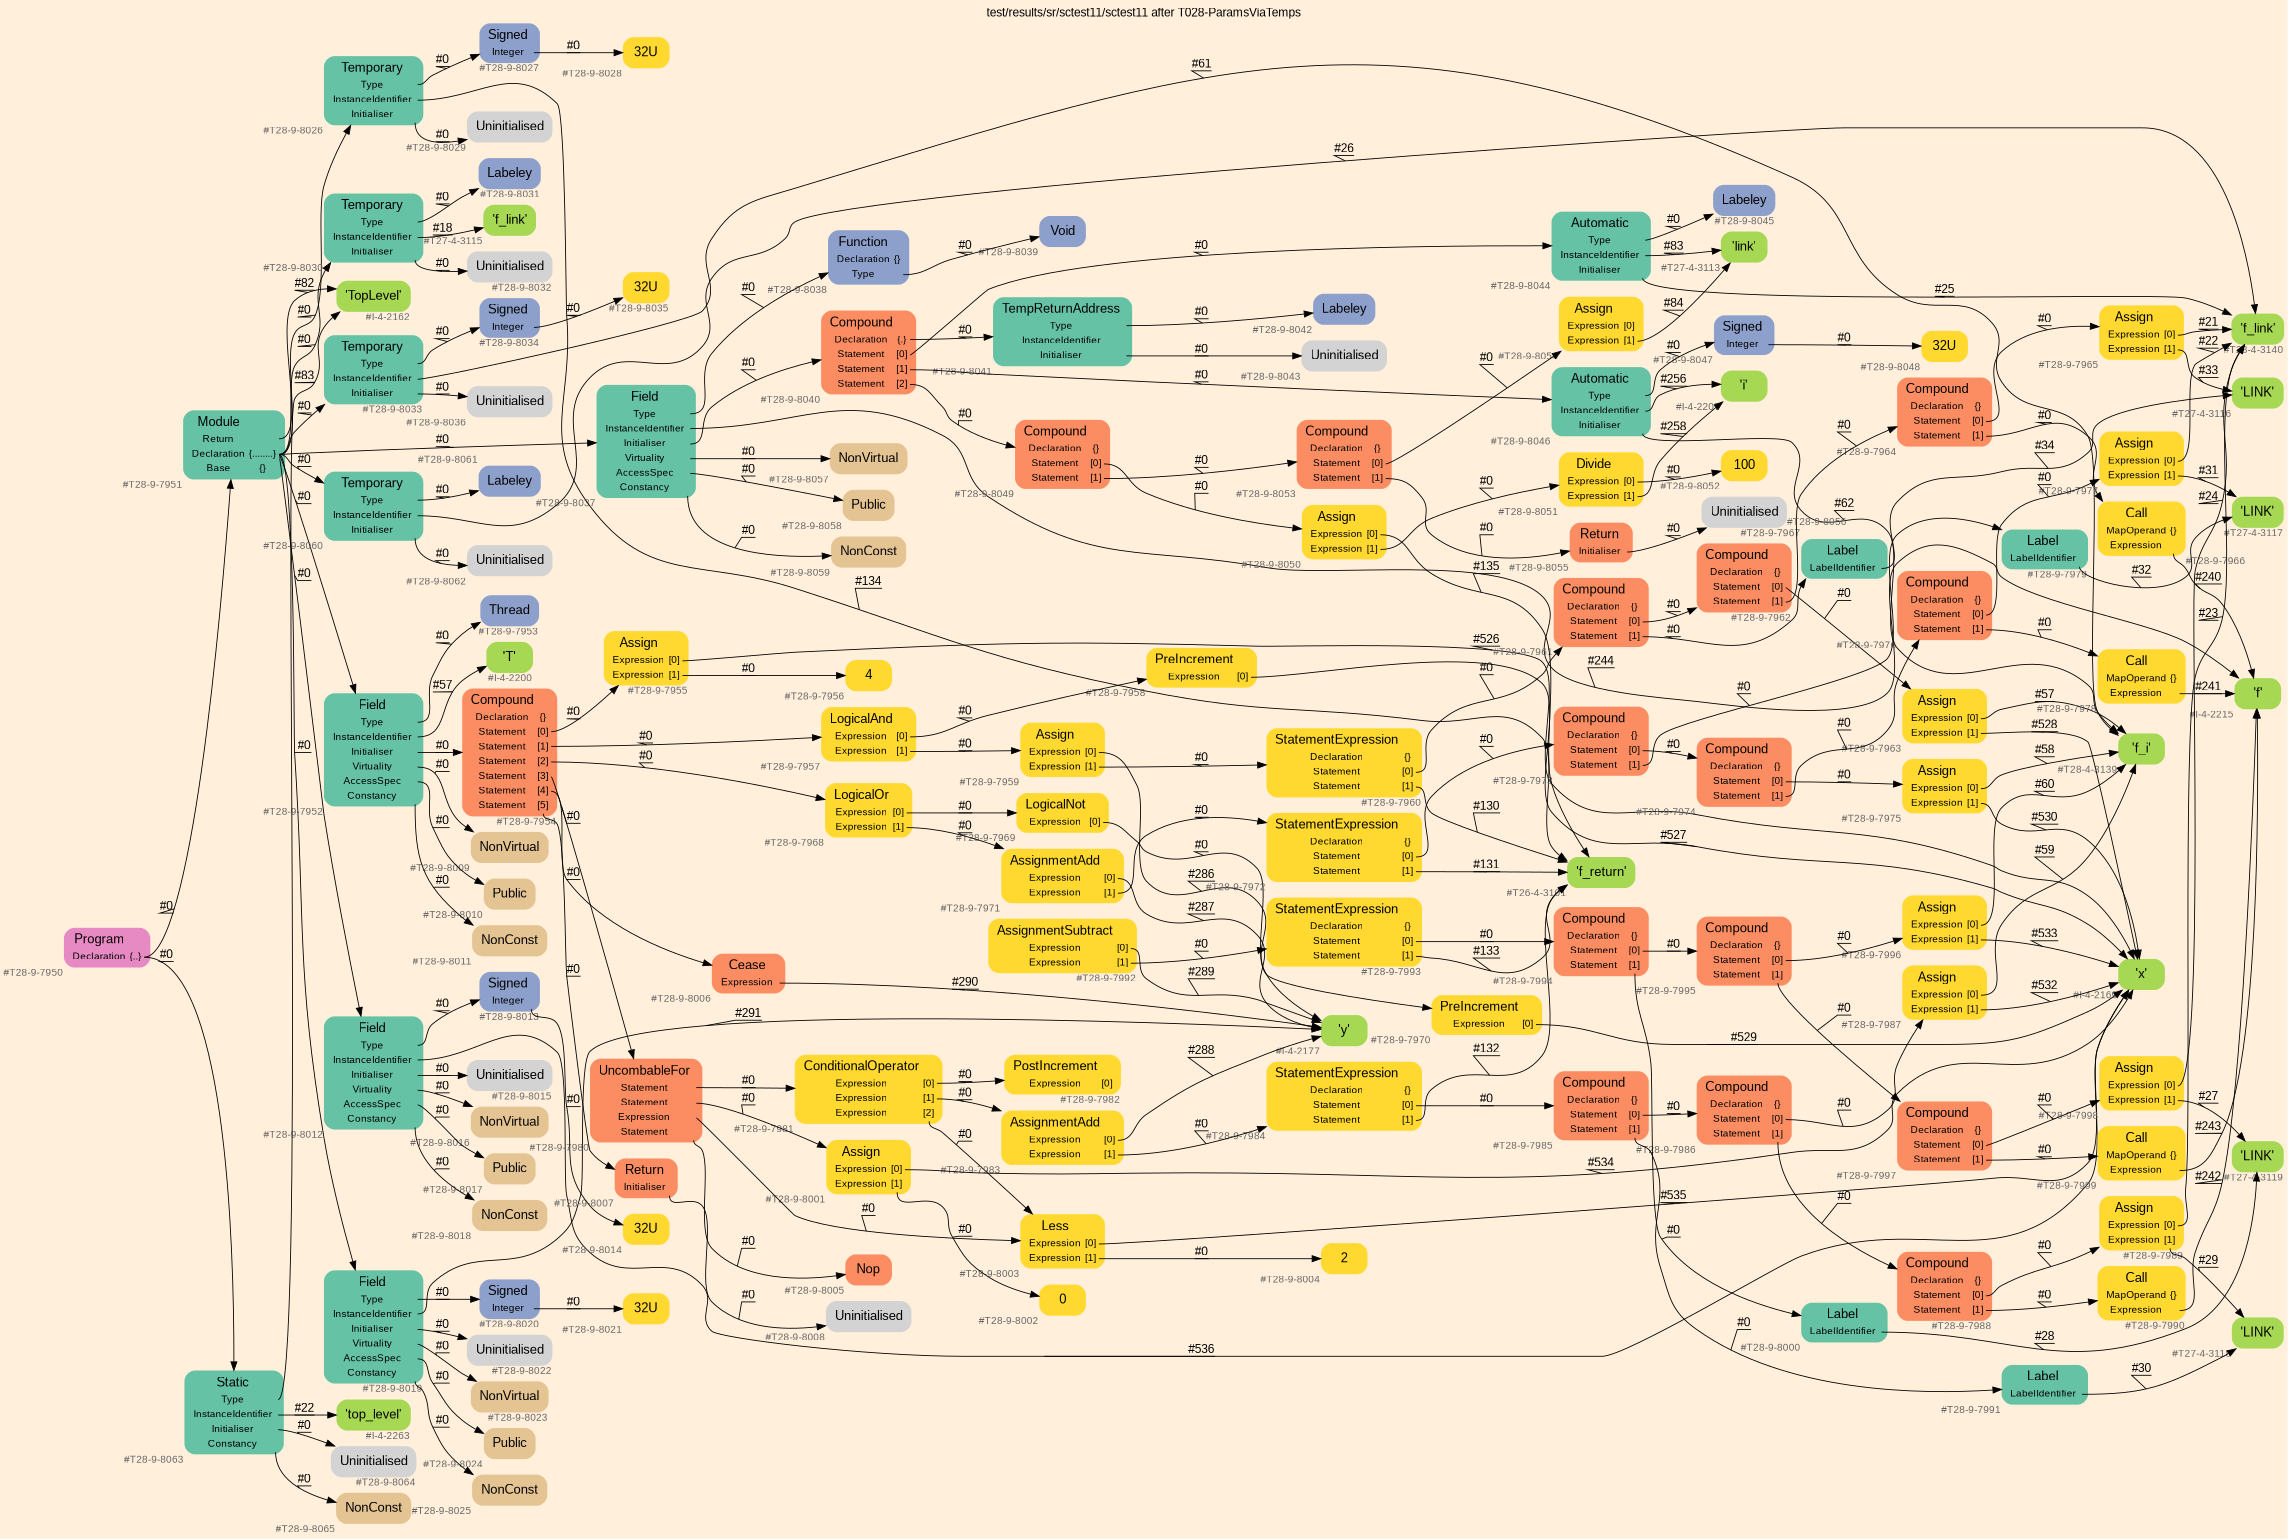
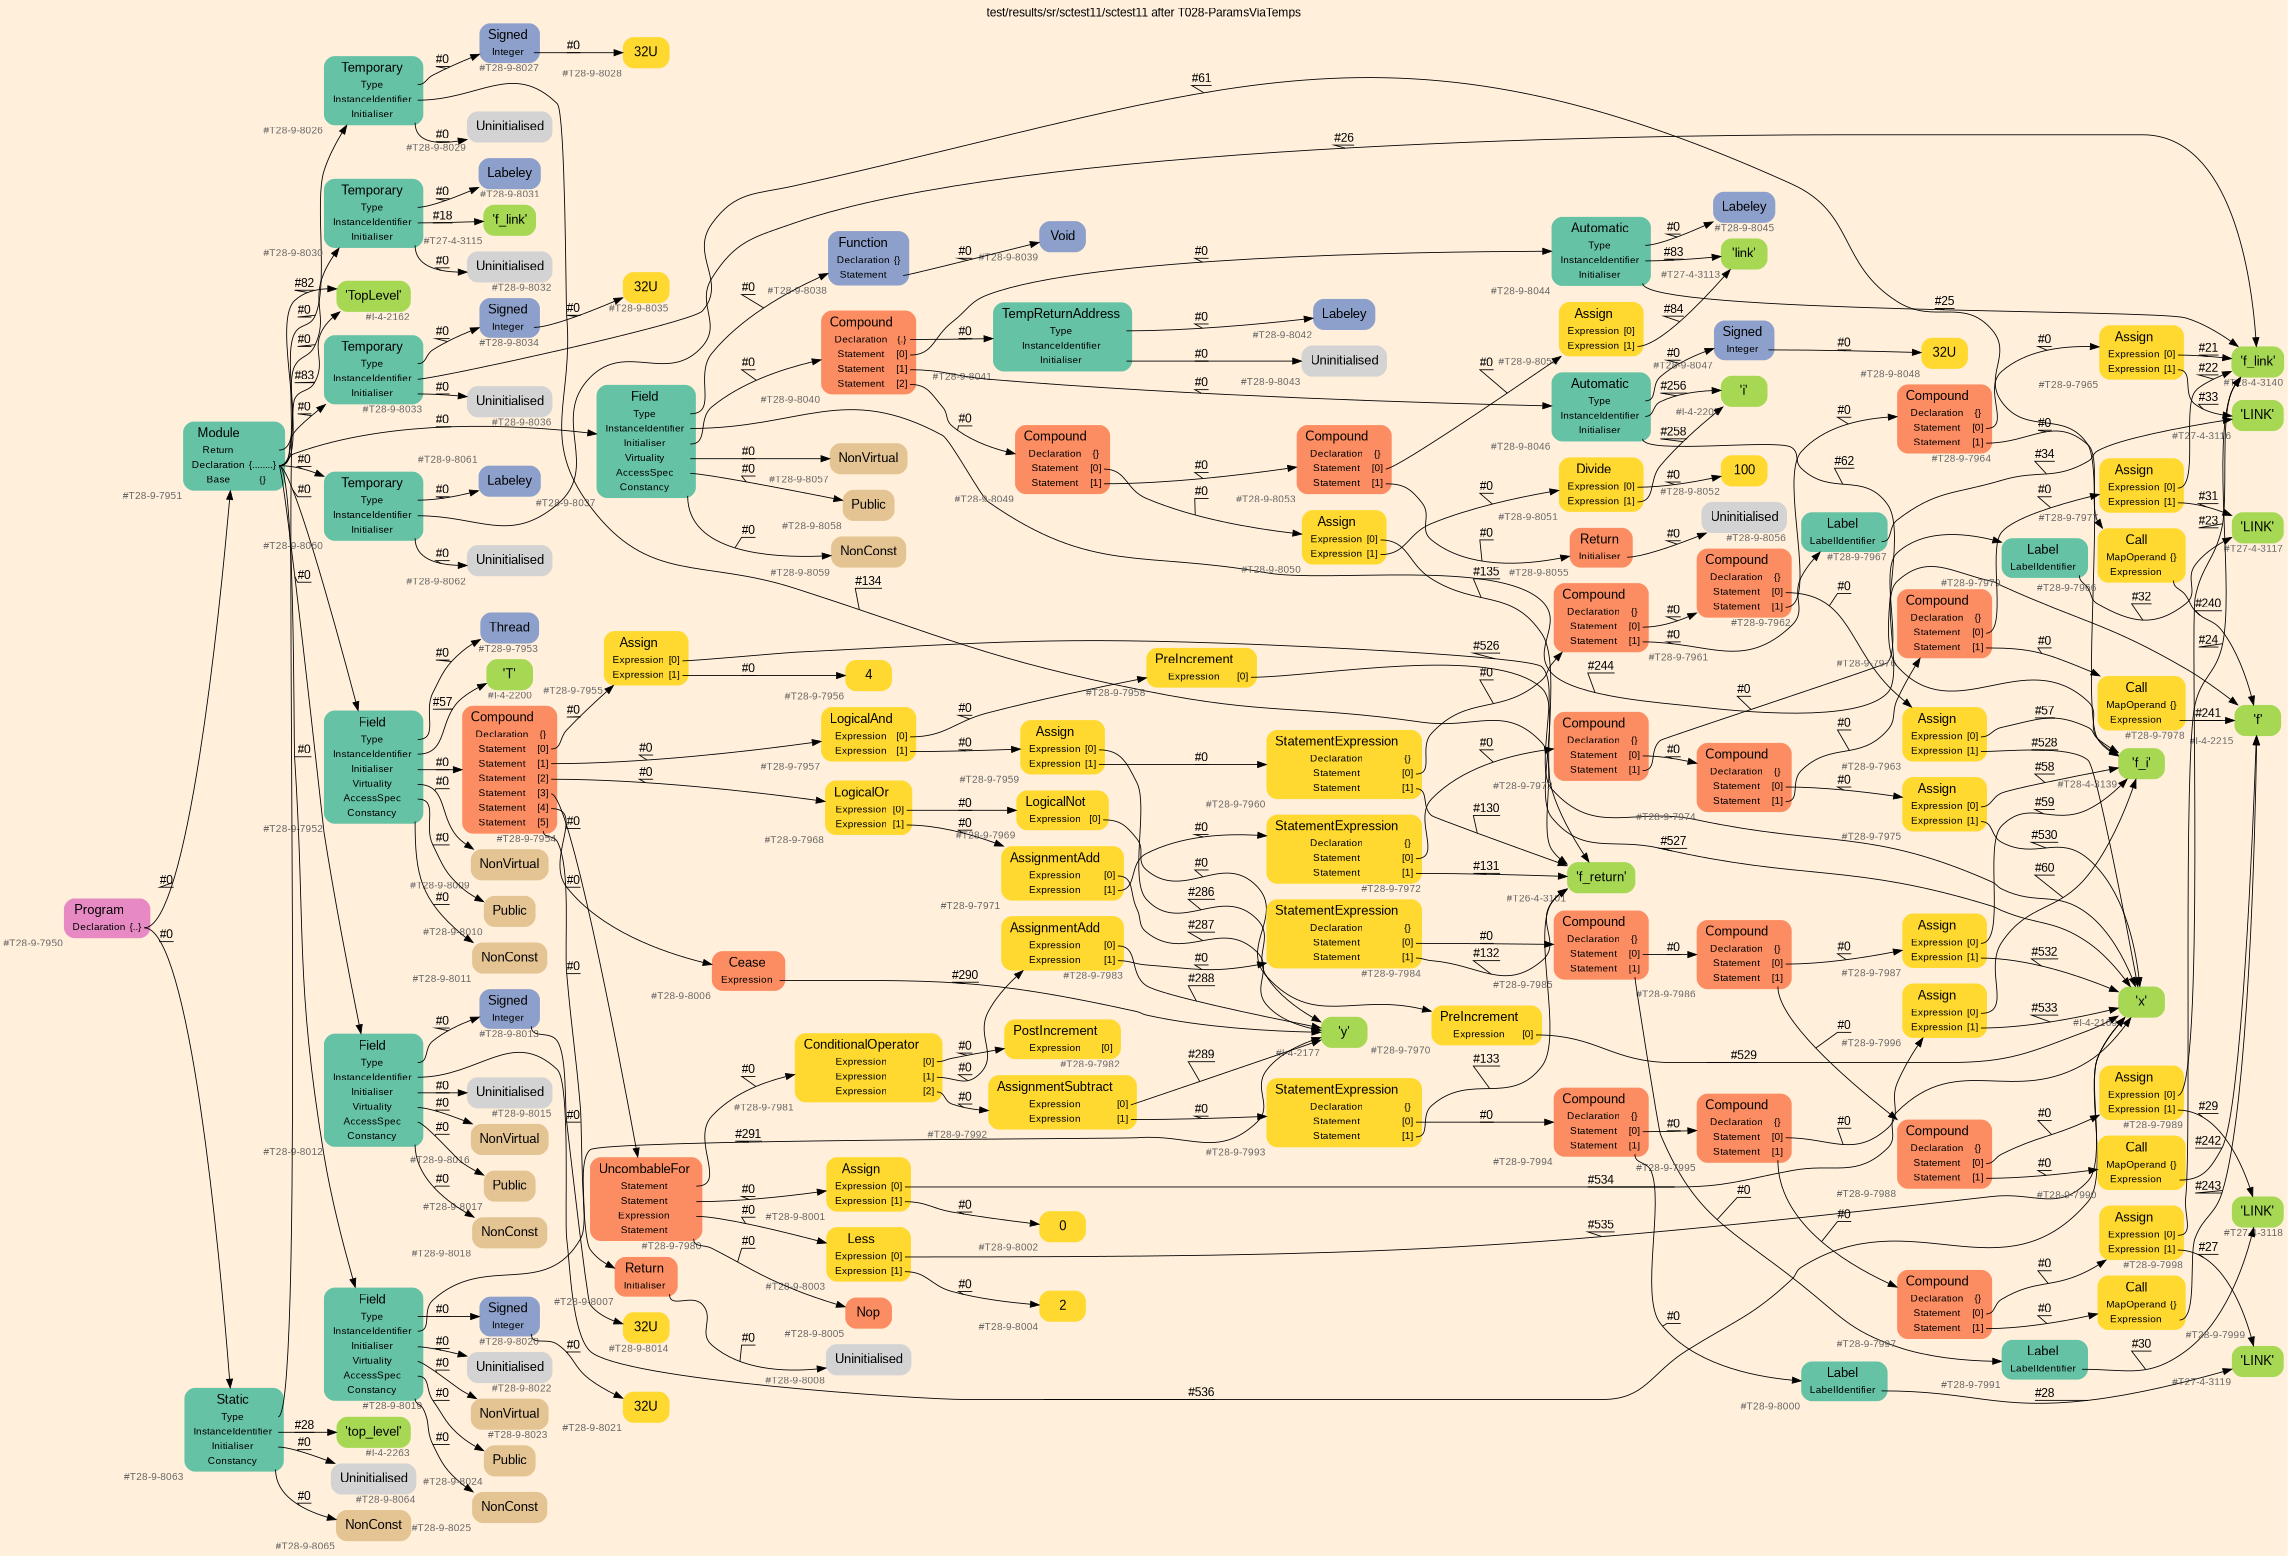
node "Function": text "Type" -> "Statement"
edge "ConditionalOperator" -> "Less": now "ConditionalOperator" -> "AssignmentSubtract"
edge "Static" -> "'top_level'": label "#22" -> "#28"
